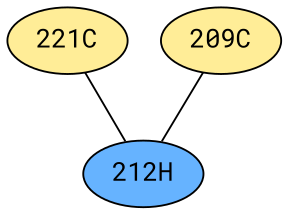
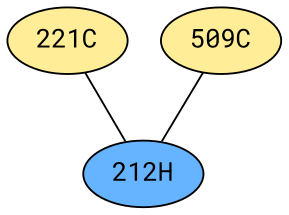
node "209C": label "209C" -> "509C"
